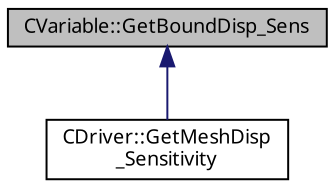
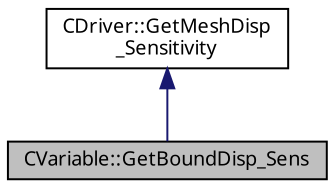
edge "CDriver::GetMeshDisp _Sensitivity" -> "CVariable::GetBoundDisp_Sens": reversed
